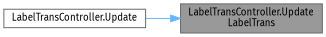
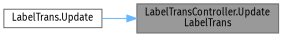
node "LabelTransController.Update": label "LabelTransController.Update" -> "LabelTrans.Update"
